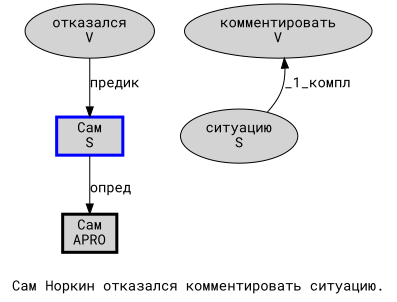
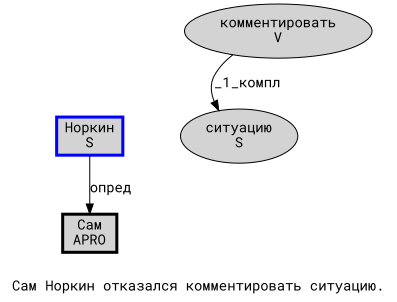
node "отказался V": removed
edge "ситуацию S" -> "комментировать V": reversed
node "Сам S": label "Сам S" -> "Норкин S"
